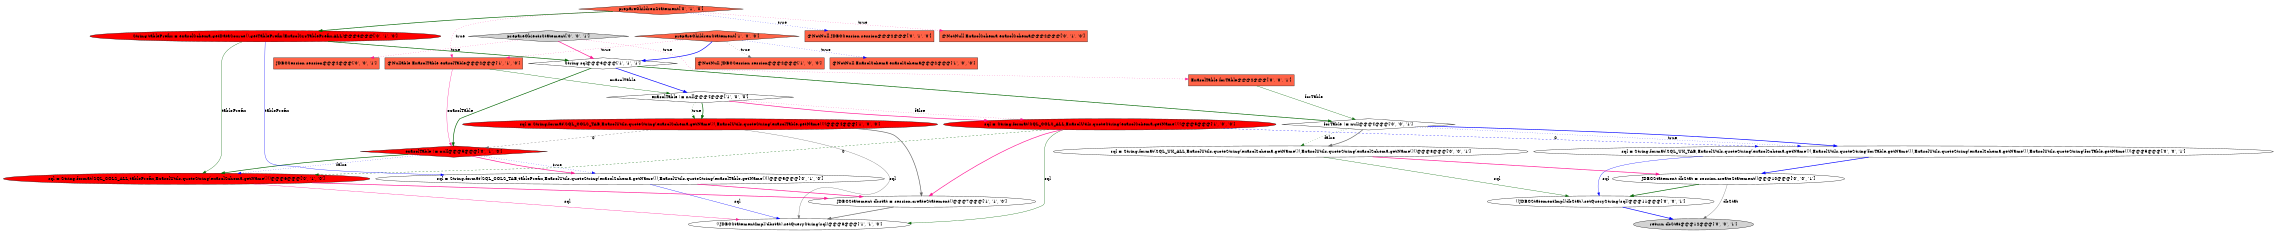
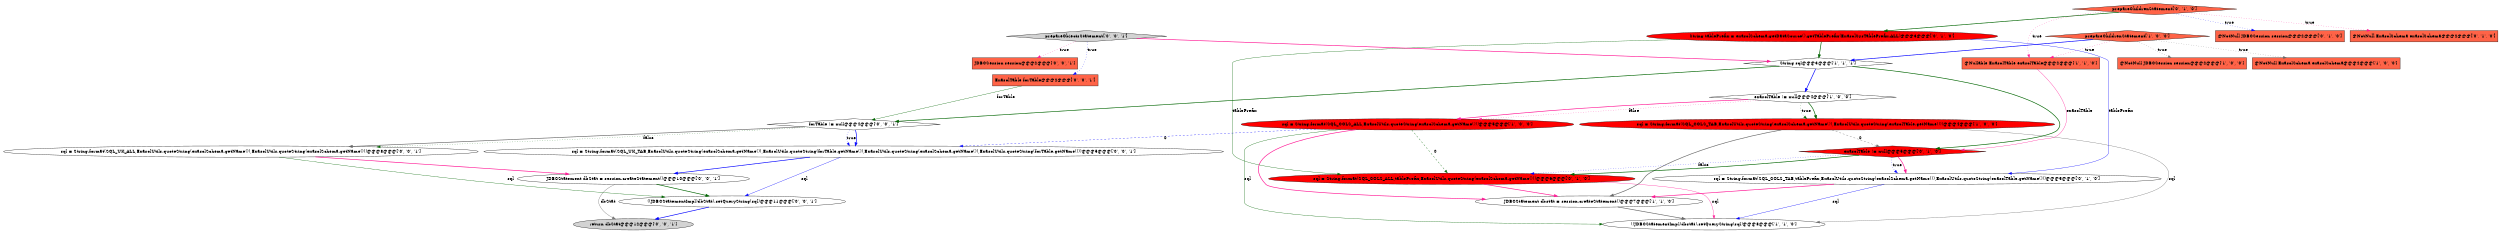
edge "prepareChildrenStatement['1', '0', '0']" -> "@NotNull ExasolSchema exasolSchema@@@2@@@['1', '0', '0']": color blue -> gray40
edge "prepareObjectsStatement['0', '0', '1']" -> "ExasolTable forTable@@@2@@@['0', '0', '1']": color deeppink -> blue
edge "@Nullable ExasolTable exasolTable@@@2@@@['1', '1', '0']" -> "exasolTable != null@@@4@@@['1', '0', '0']": removed, label "exasolTable"
